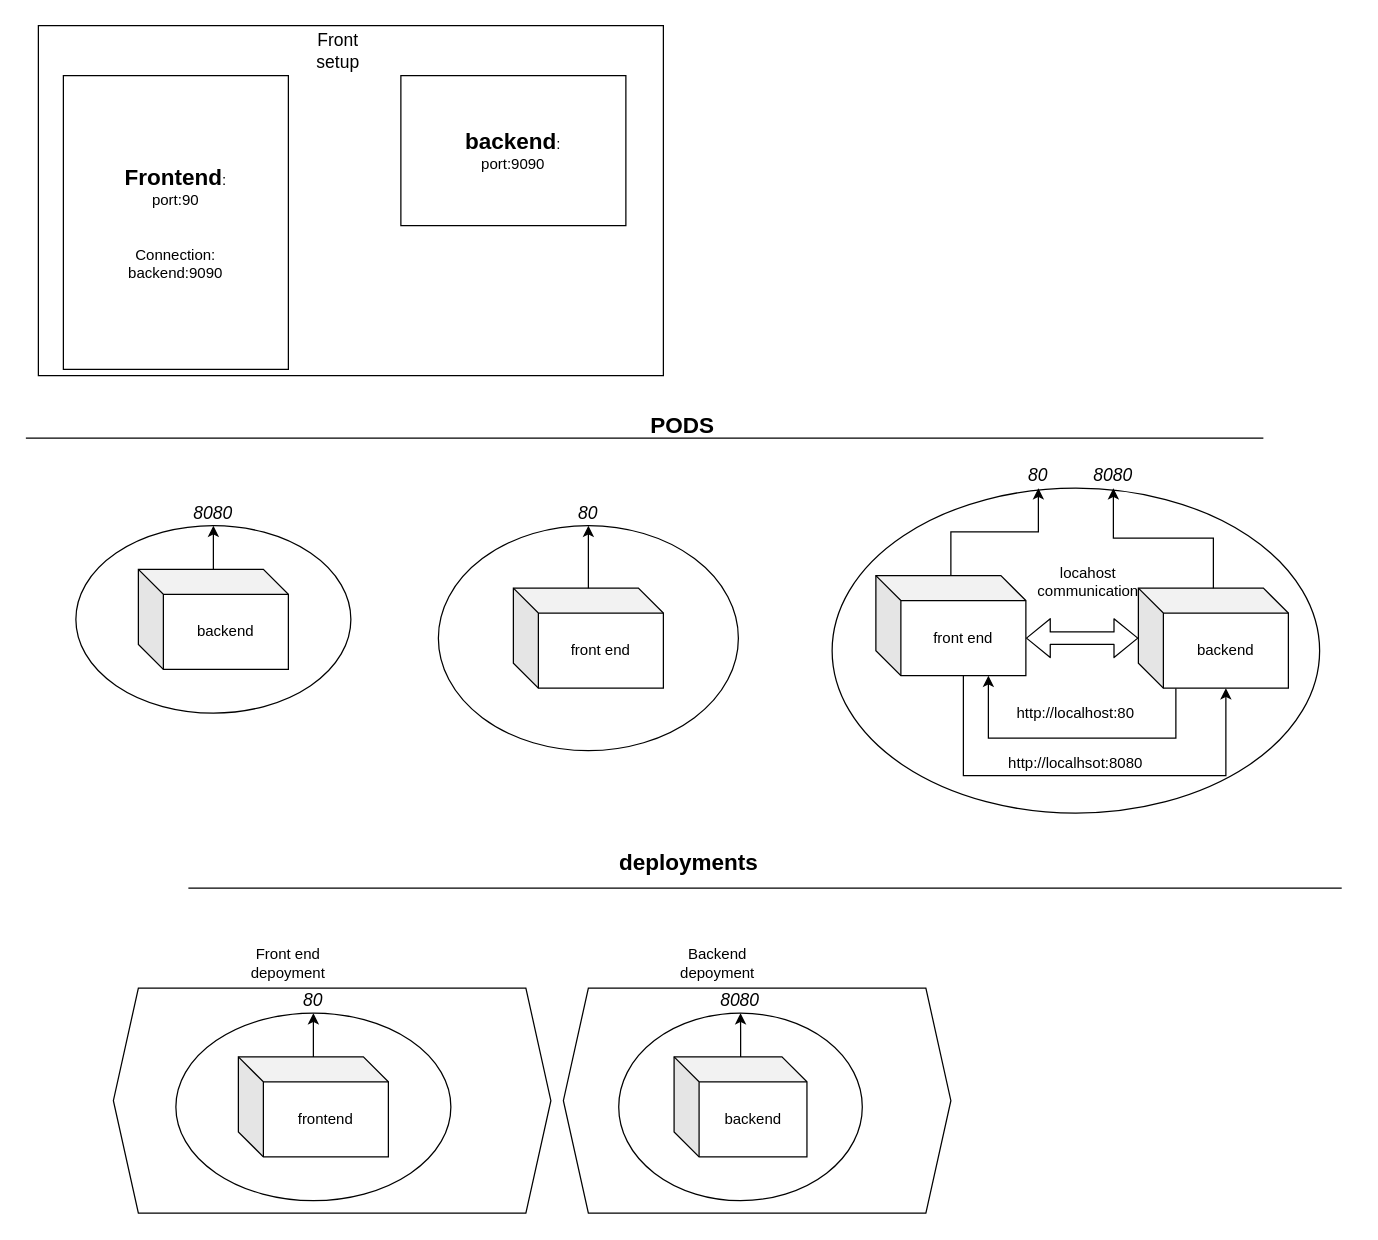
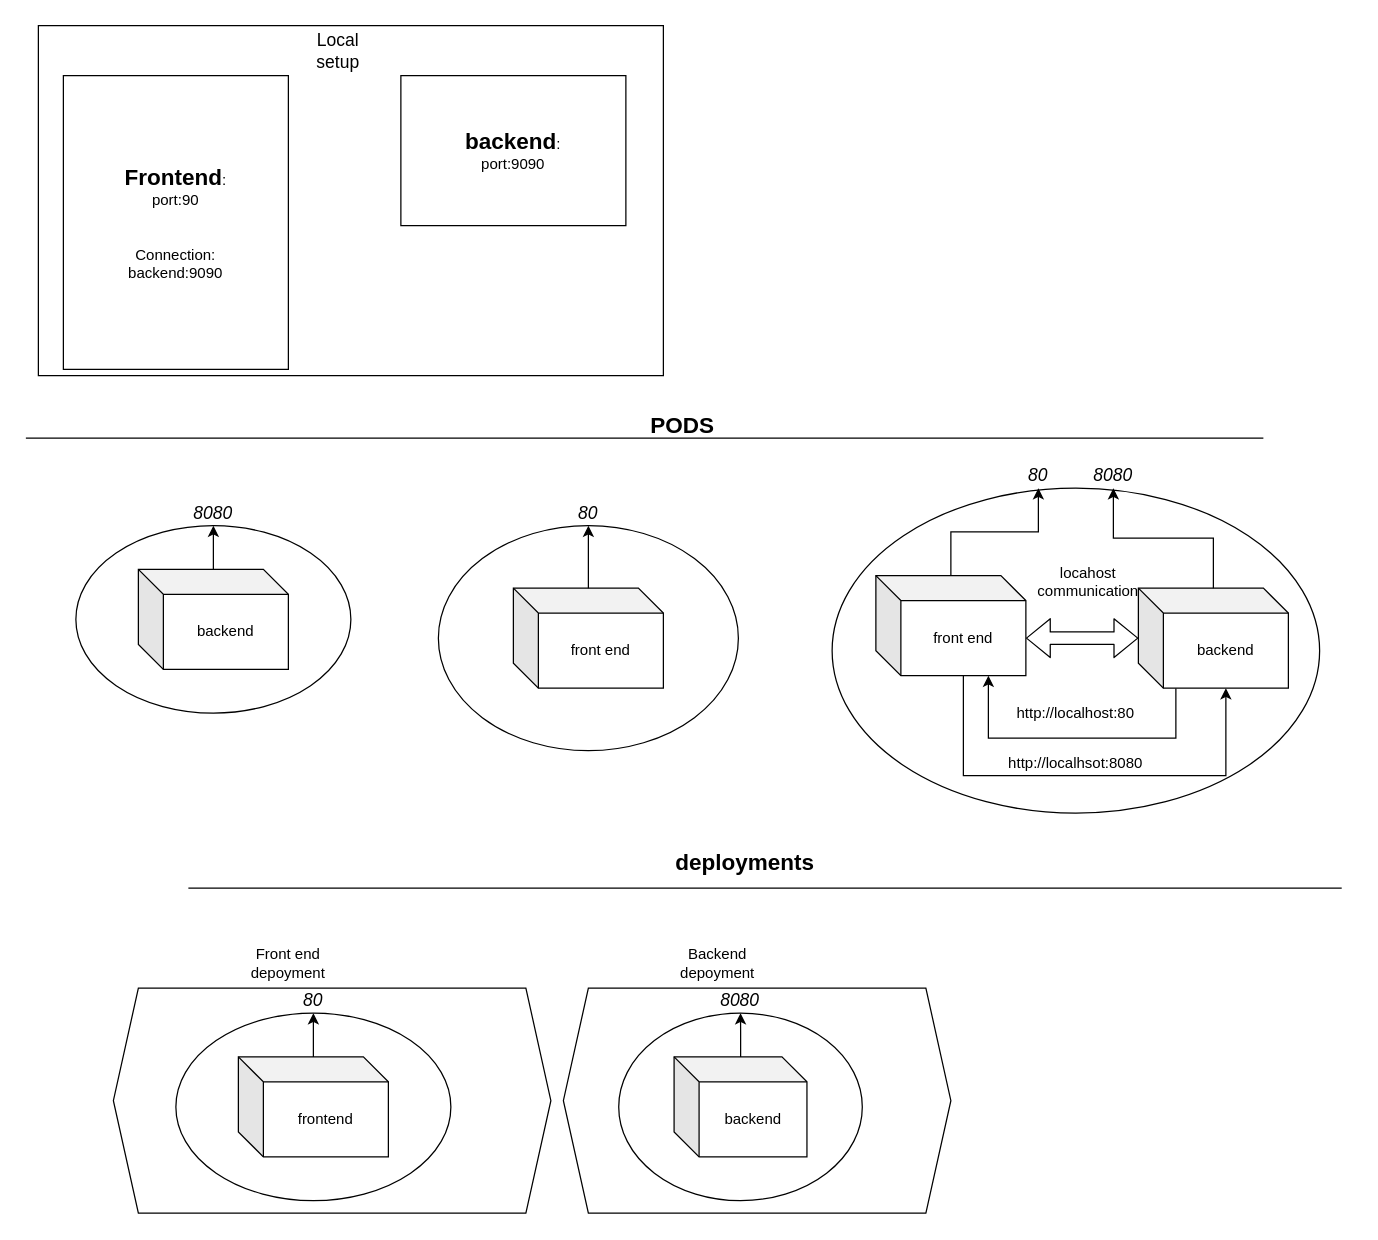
node "Front setup": label "Front setup" -> "Local setup"
node "deployments": moved (688, 863) -> (744, 863)
